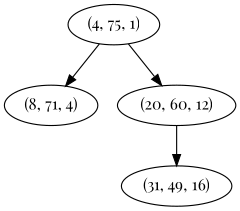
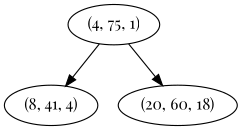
node "(8, 71, 4)": label "(8, 71, 4)" -> "(8, 41, 4)"
node "(20, 60, 12)": label "(20, 60, 12)" -> "(20, 60, 18)"
node "(31, 49, 16)": removed
